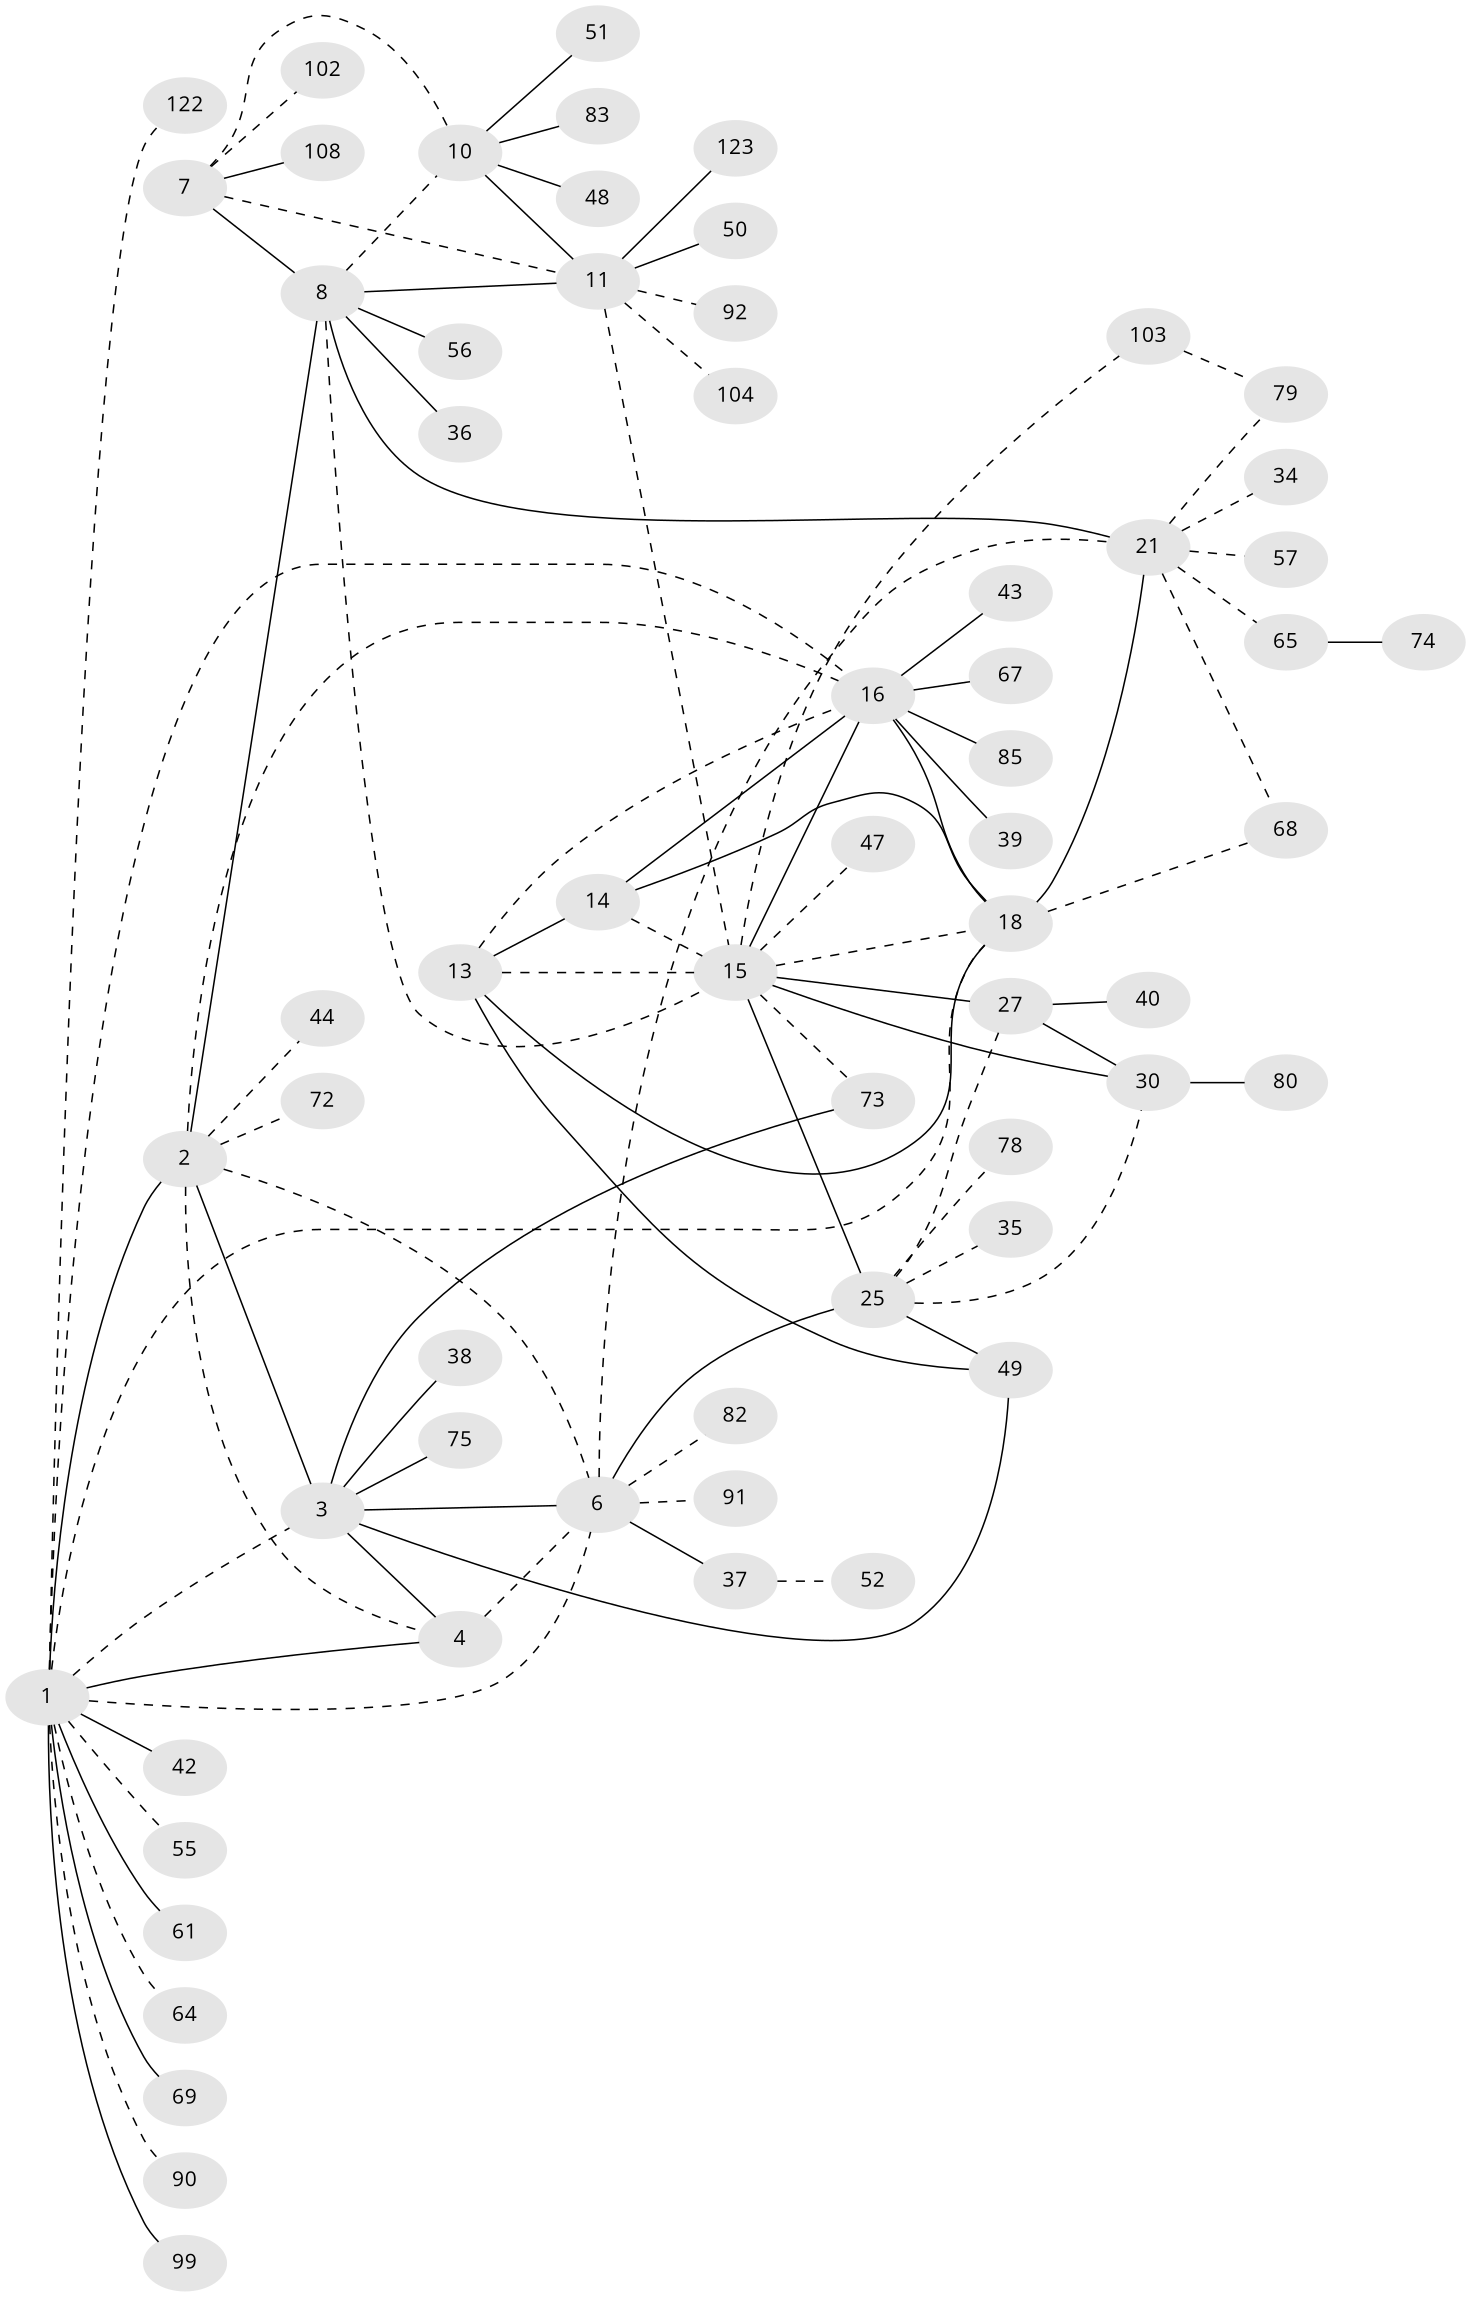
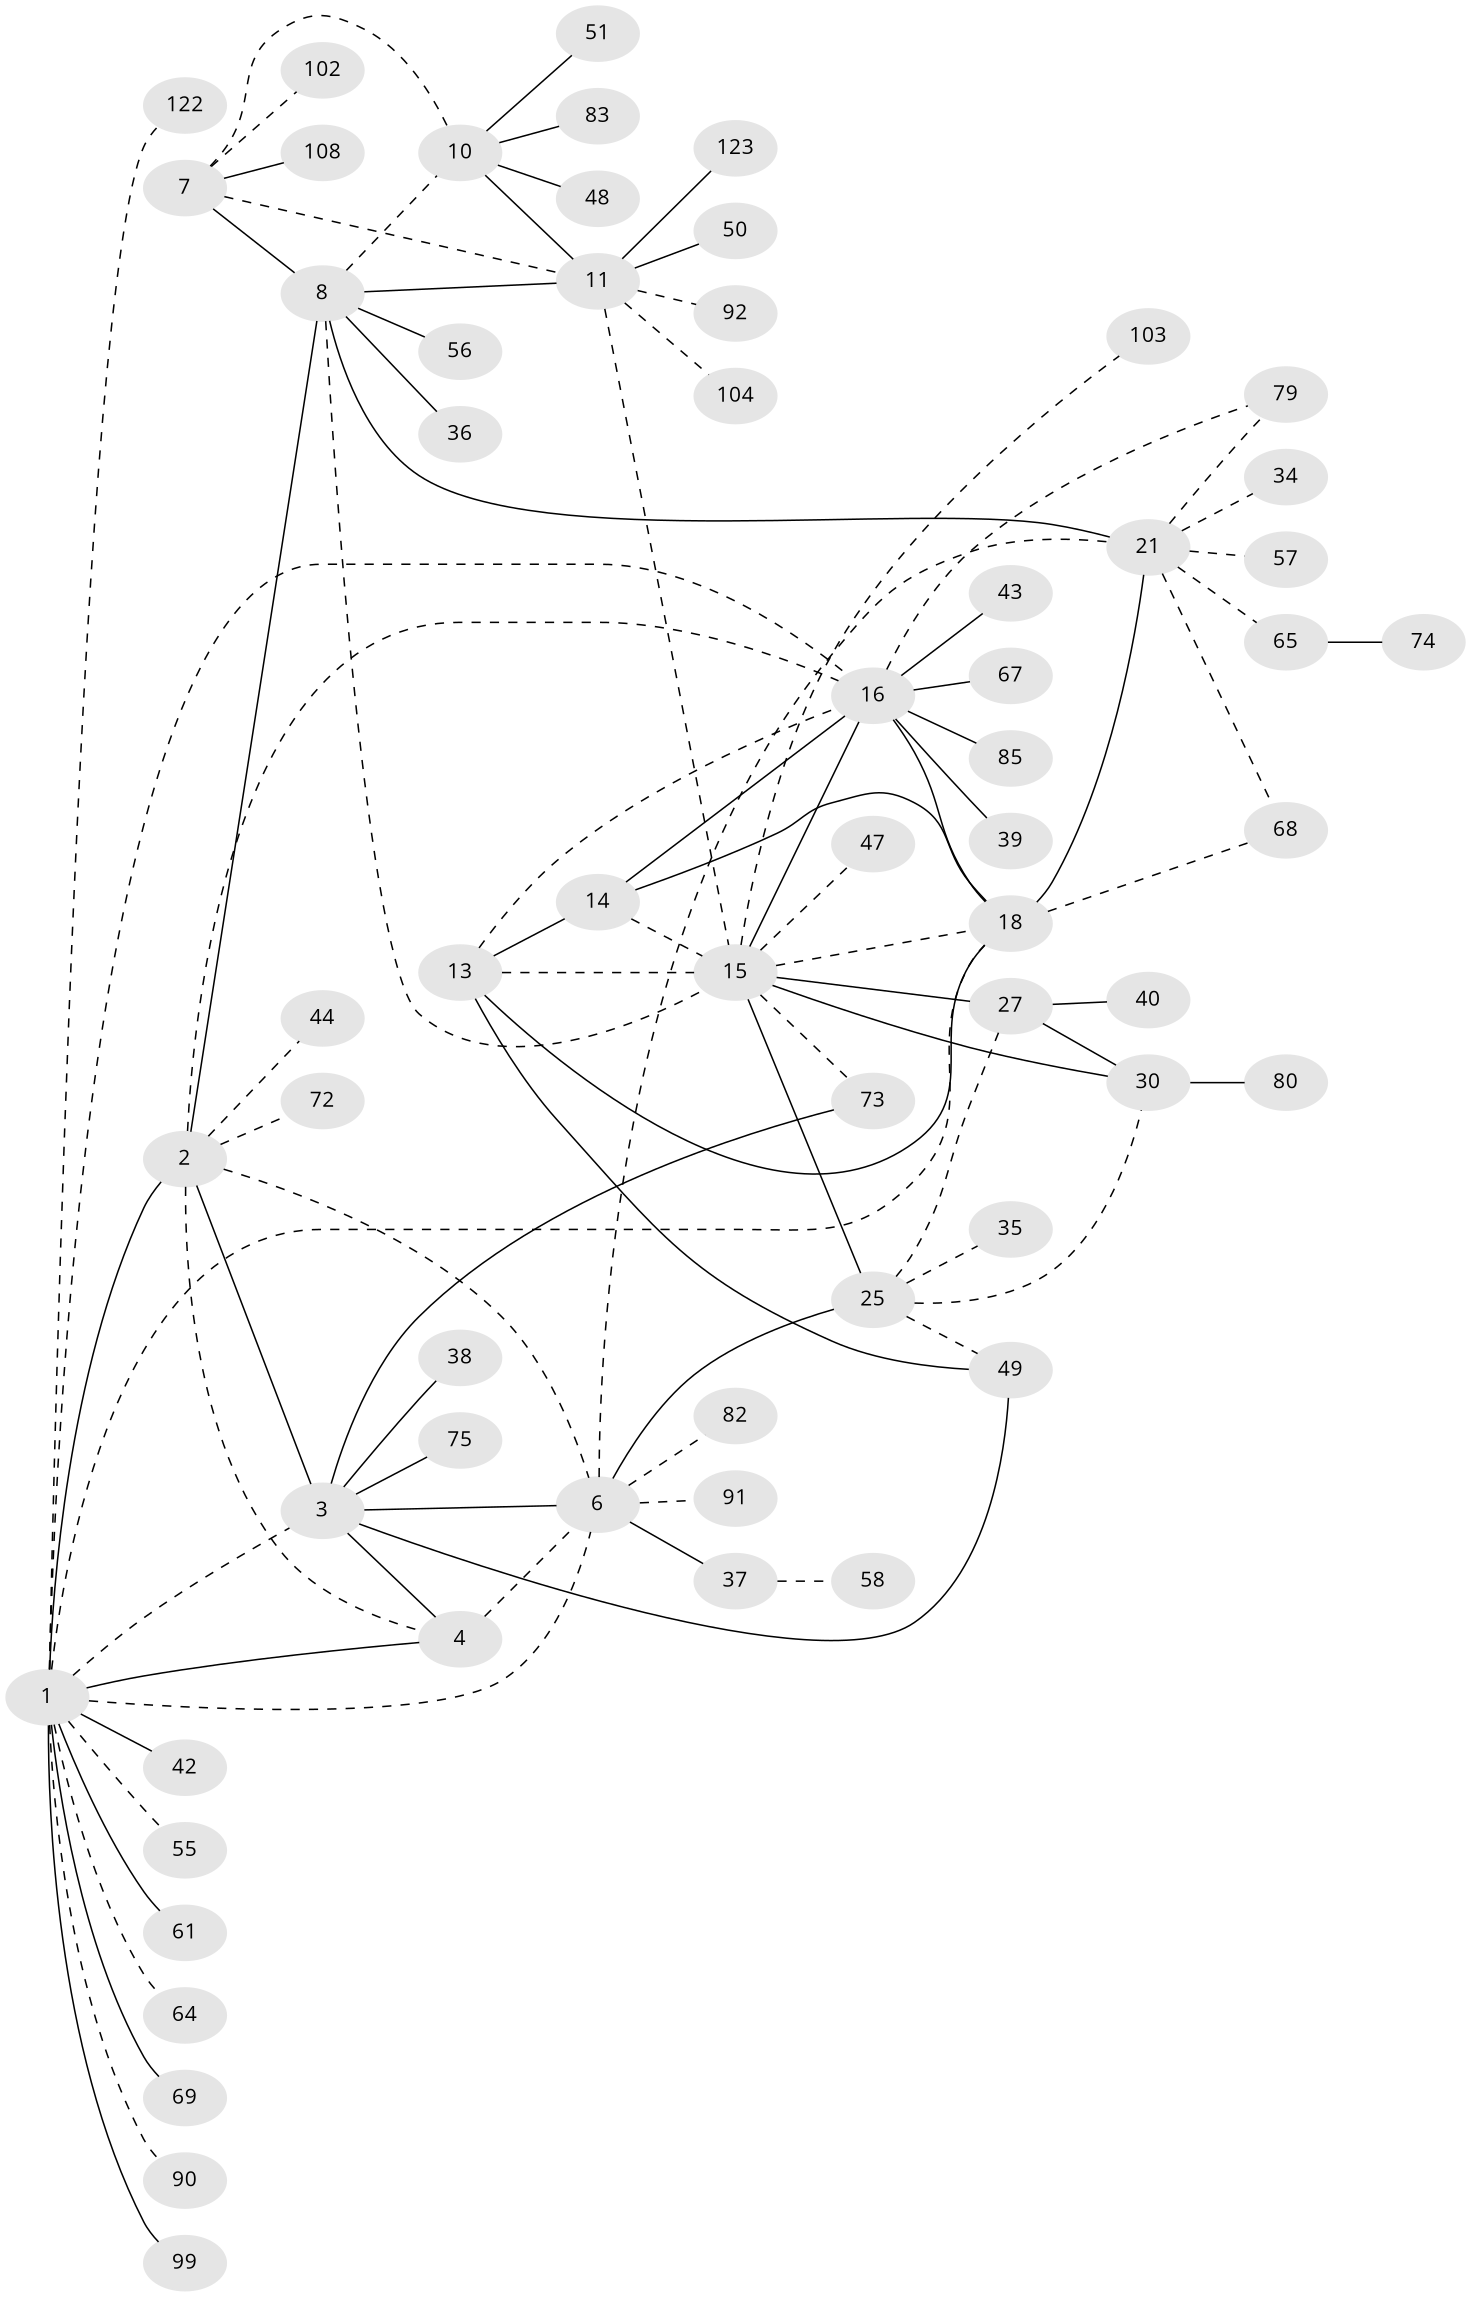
edge "103" -- "79": now "16" -- "79"
node "78": removed
edge "25" -- "49": style solid -> dashed
node "52": label "52" -> "58"
